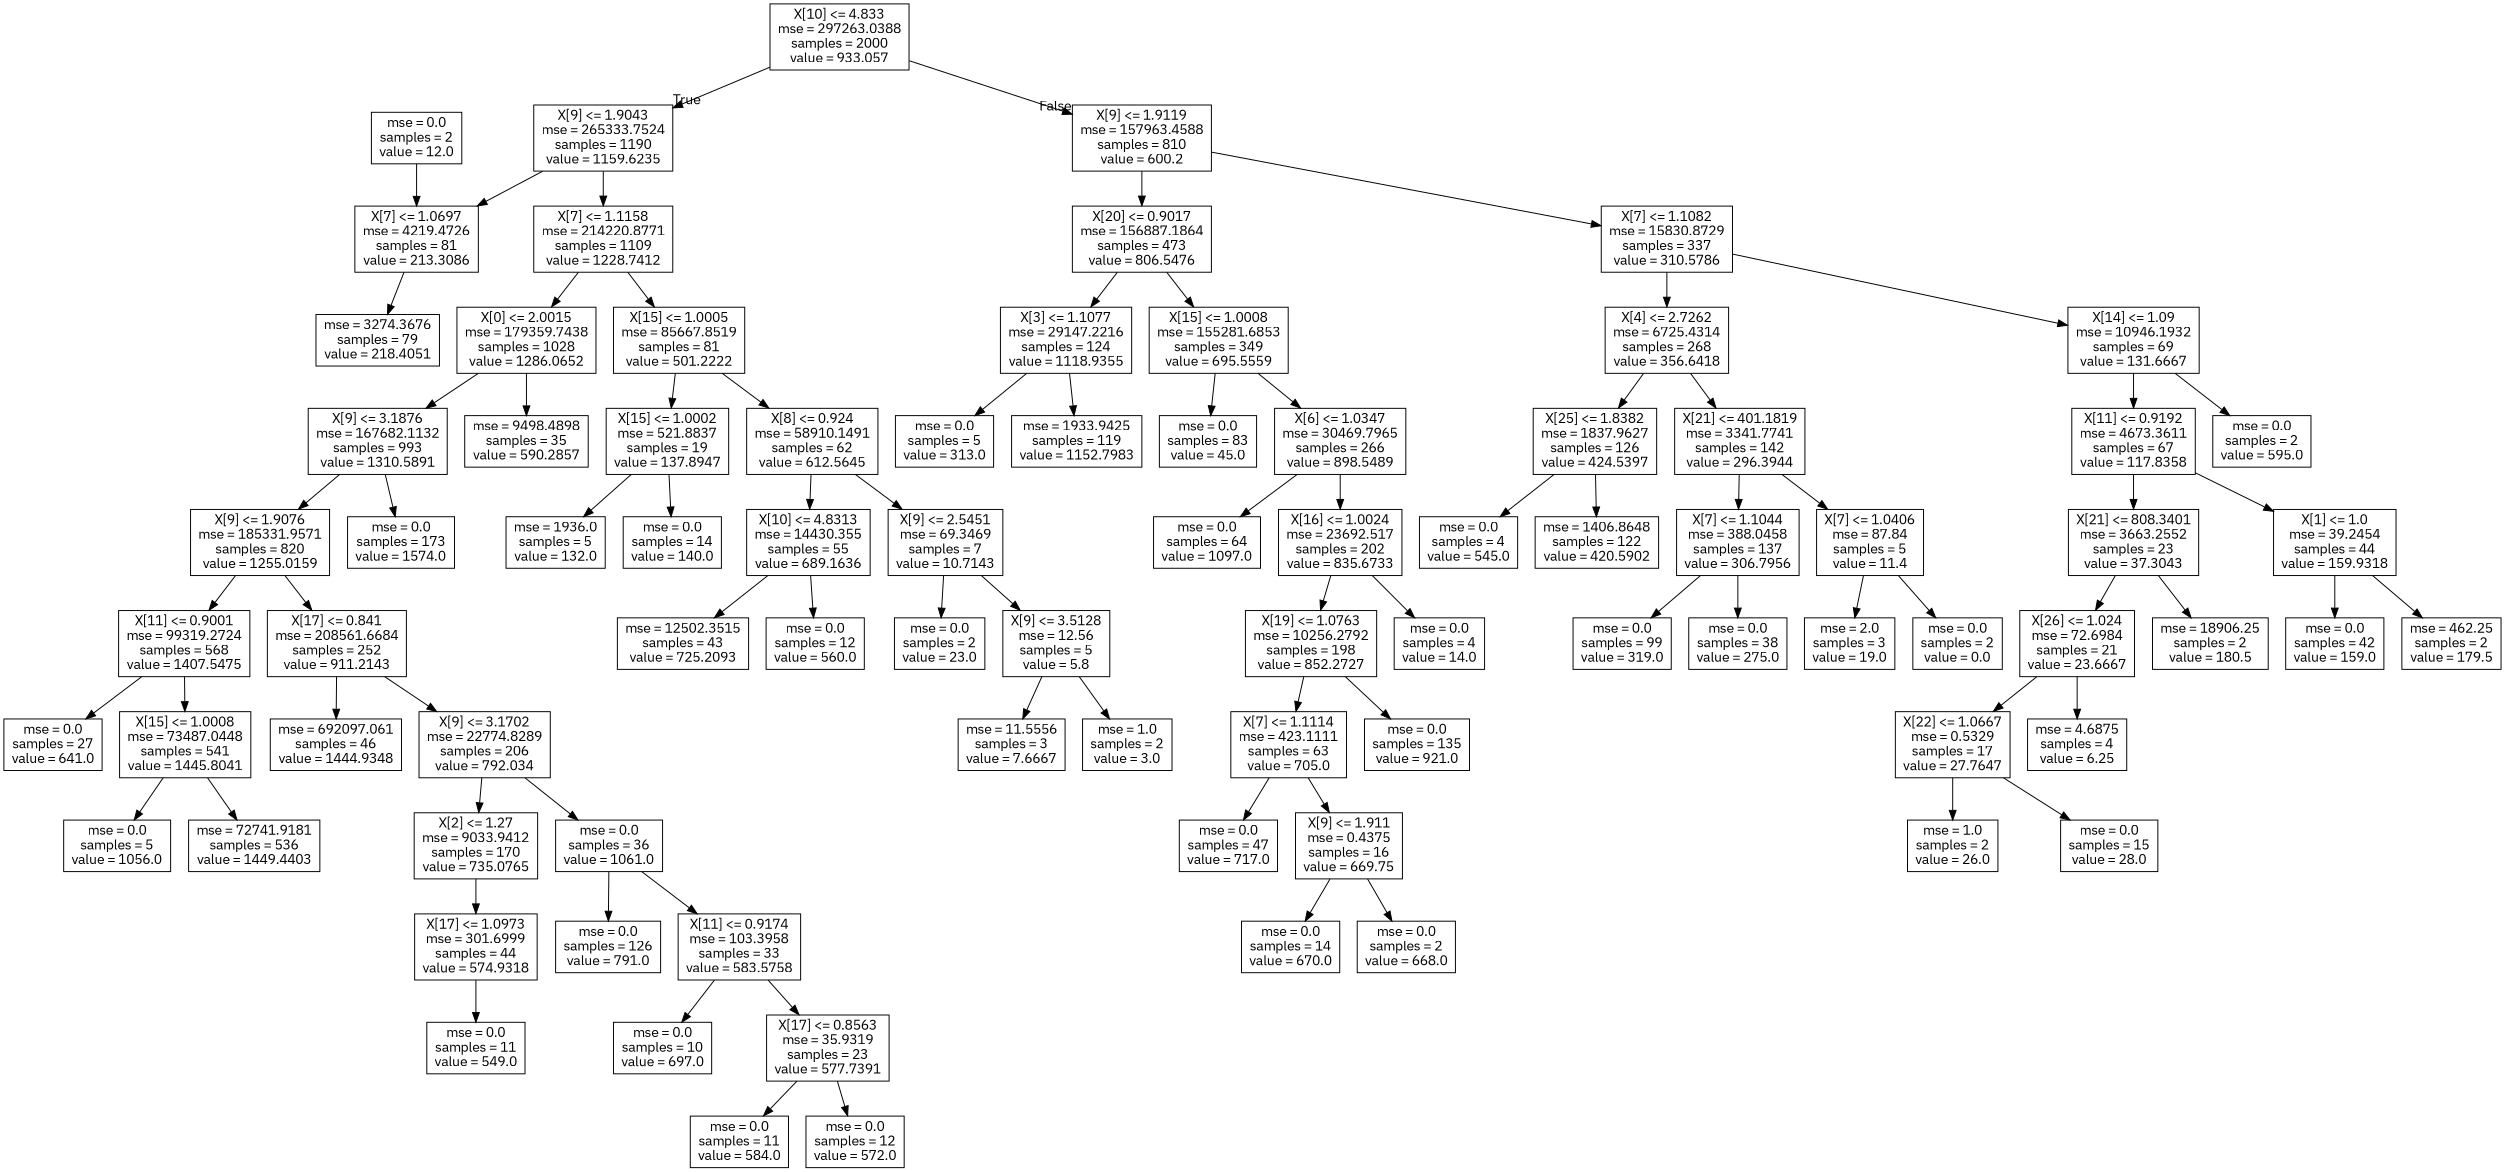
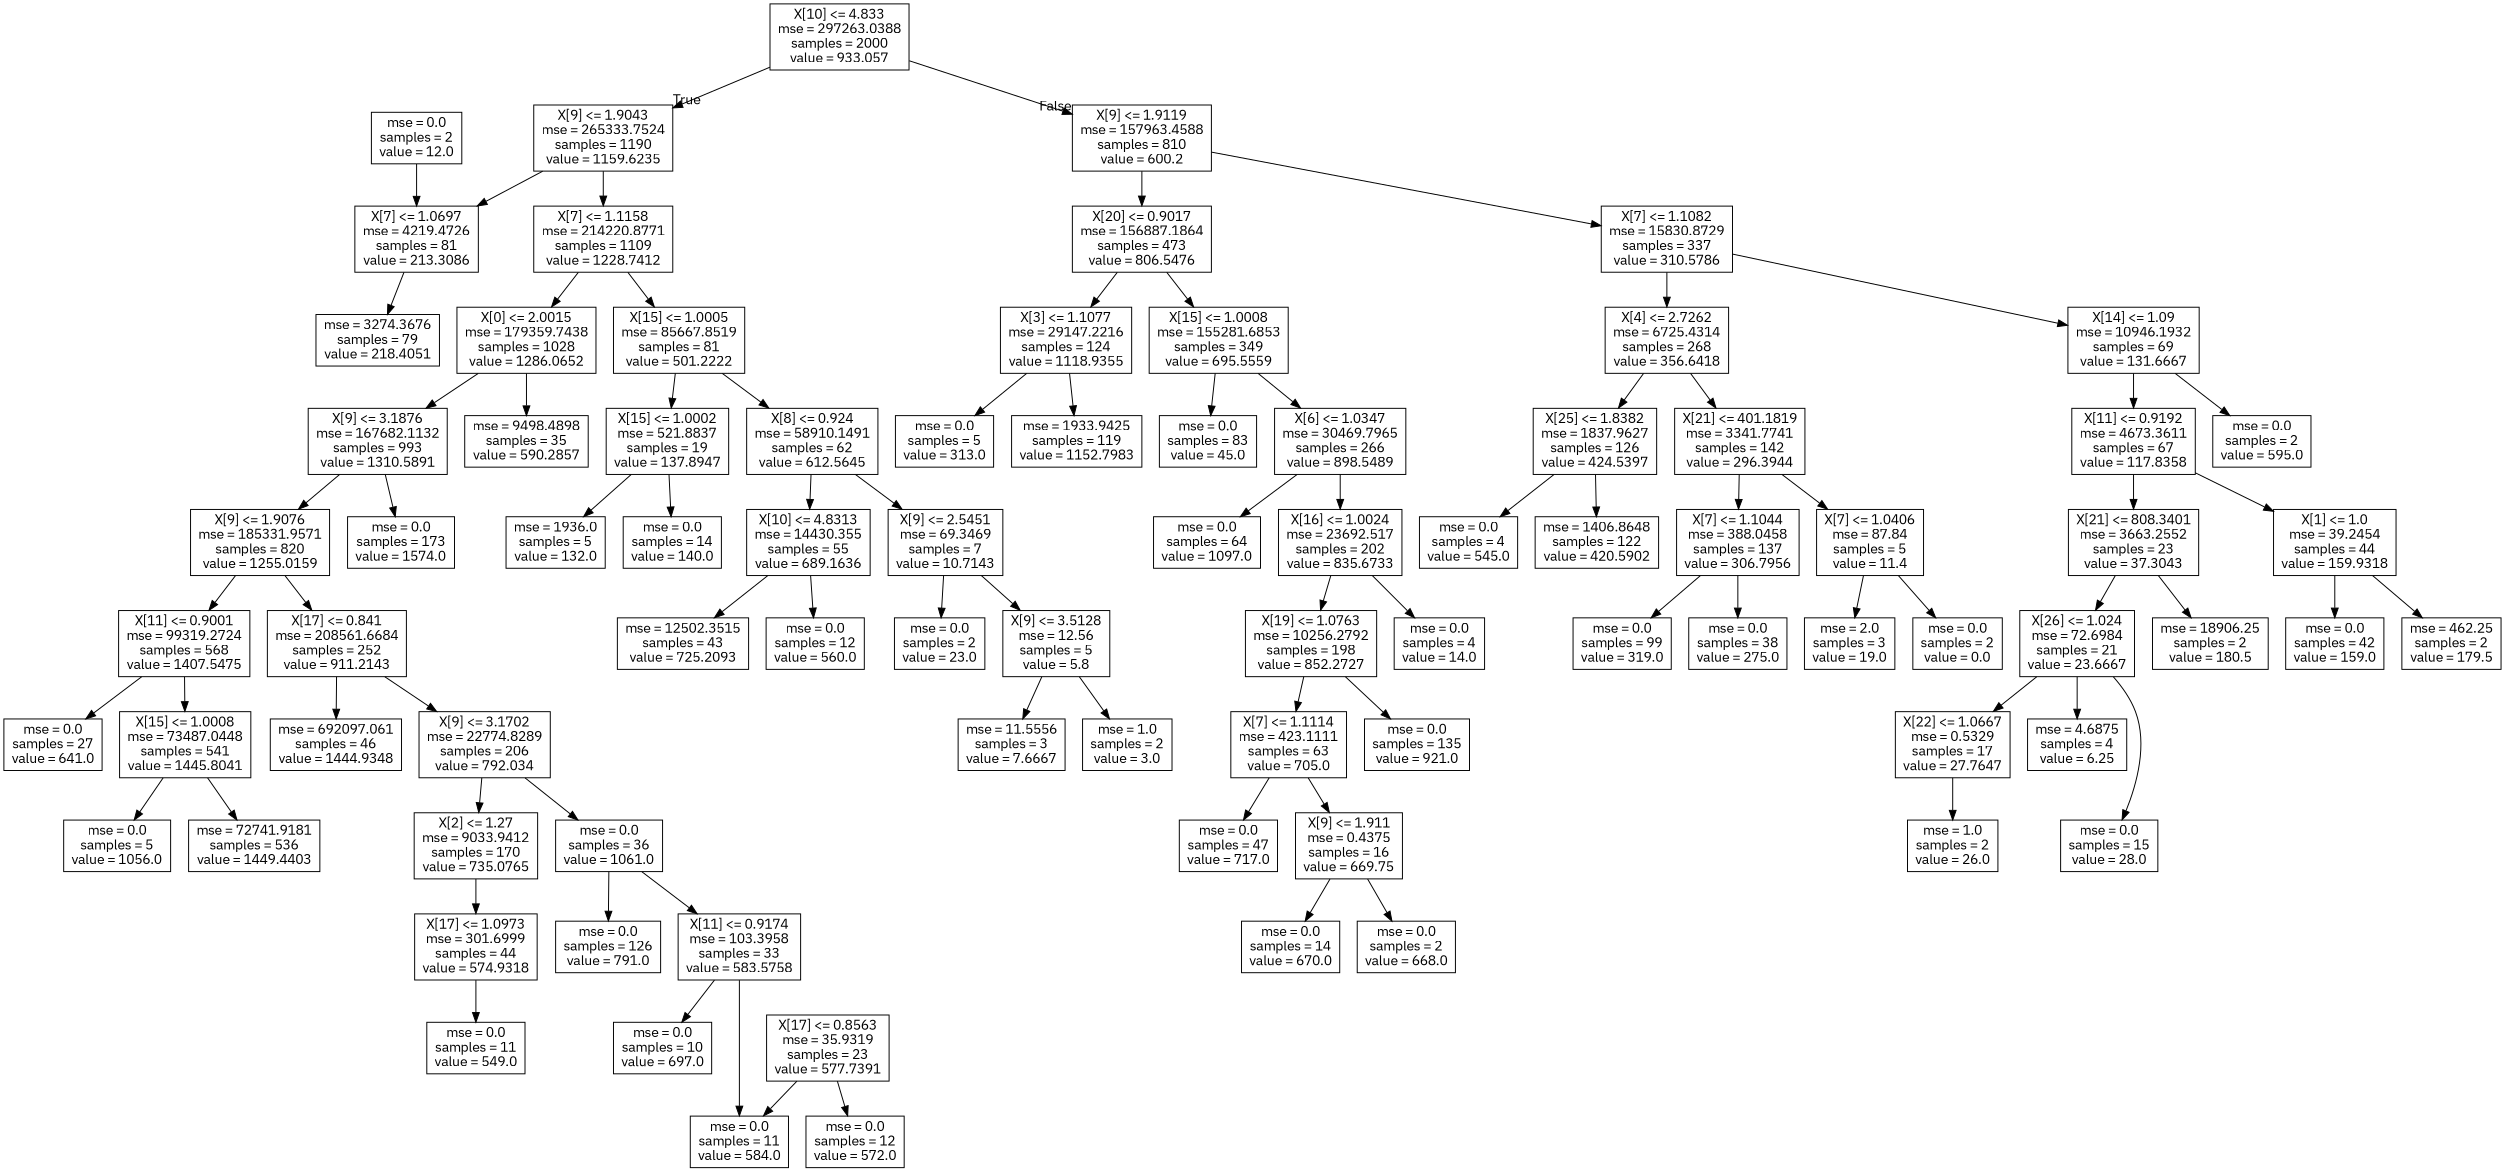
edge "X[22] <= 1.0667 mse = 0.5329 samples = 17 value = 27.7647" -> "mse = 0.0 samples = 15 value = 28.0": now "X[26] <= 1.024 mse = 72.6984 samples = 21 value = 23.6667" -> "mse = 0.0 samples = 15 value = 28.0"
edge "X[11] <= 0.9174 mse = 103.3958 samples = 33 value = 583.5758" -> "X[17] <= 0.8563 mse = 35.9319 samples = 23 value = 577.7391": now "X[11] <= 0.9174 mse = 103.3958 samples = 33 value = 583.5758" -> "mse = 0.0 samples = 11 value = 584.0"
